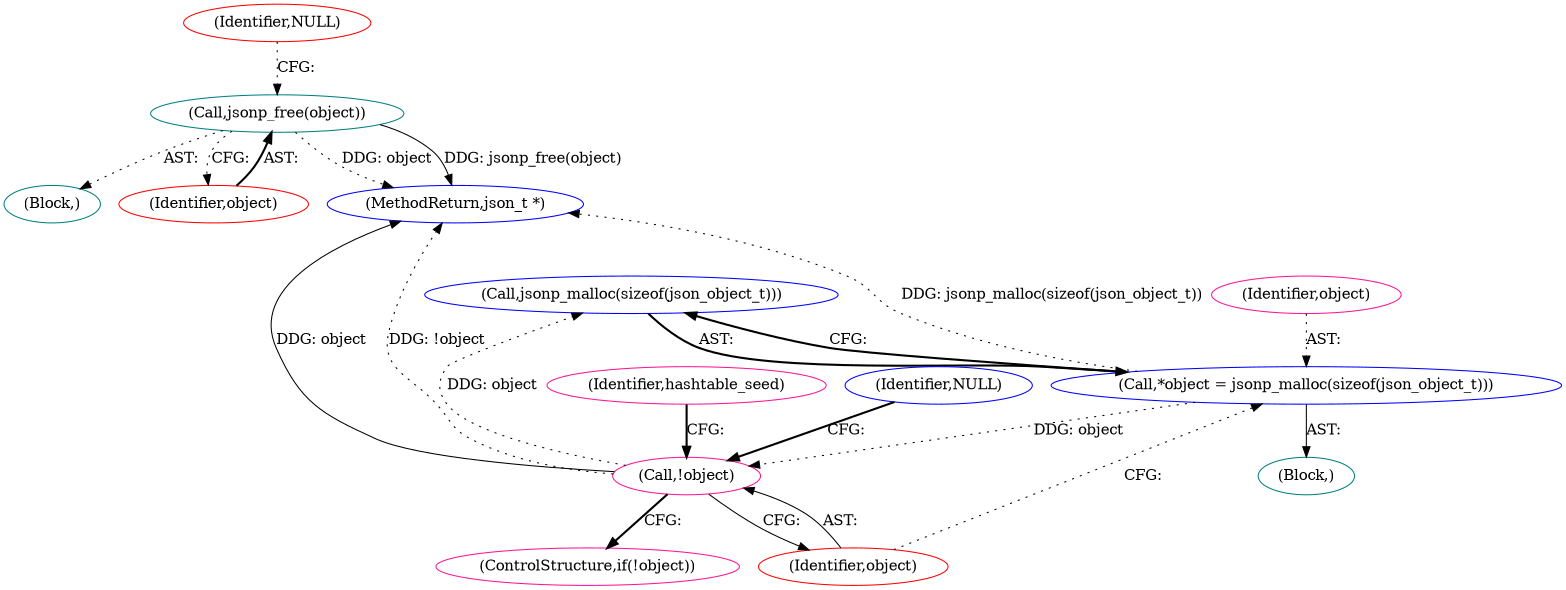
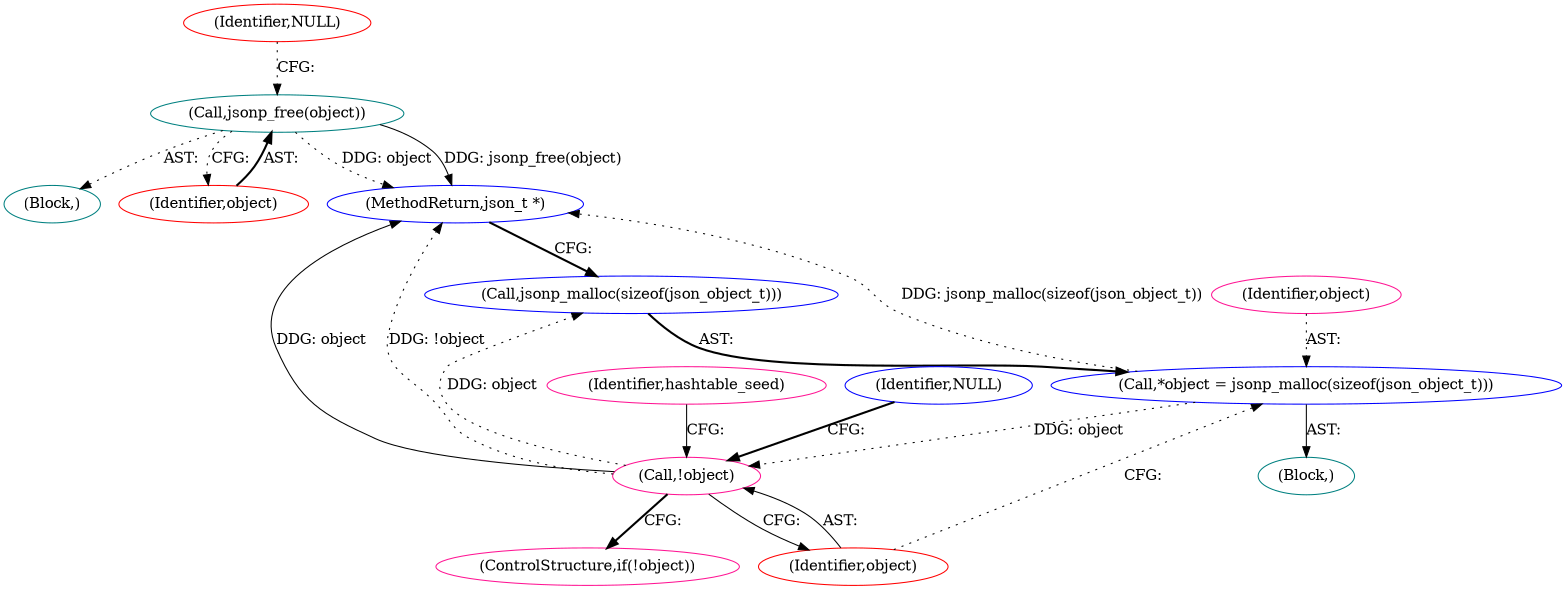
edge "(Call,*object = jsonp_malloc(sizeof(json_object_t)))" -> "(Call,jsonp_malloc(sizeof(json_object_t)))": now "(MethodReturn,json_t *)" -> "(Call,jsonp_malloc(sizeof(json_object_t)))"
edge "(Identifier,hashtable_seed)" -> "(Call,!object)": style bold -> solid
